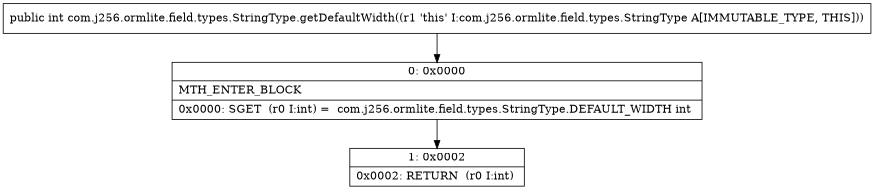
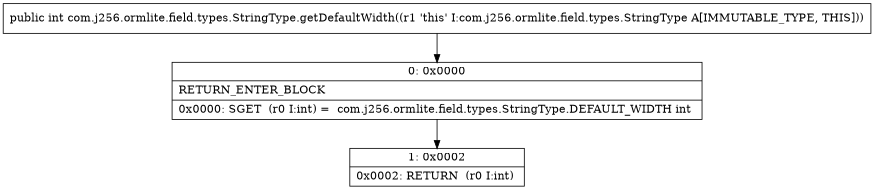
node "0: 0x0000": text "MTH_ENTER_BLOCK" -> "RETURN_ENTER_BLOCK"
